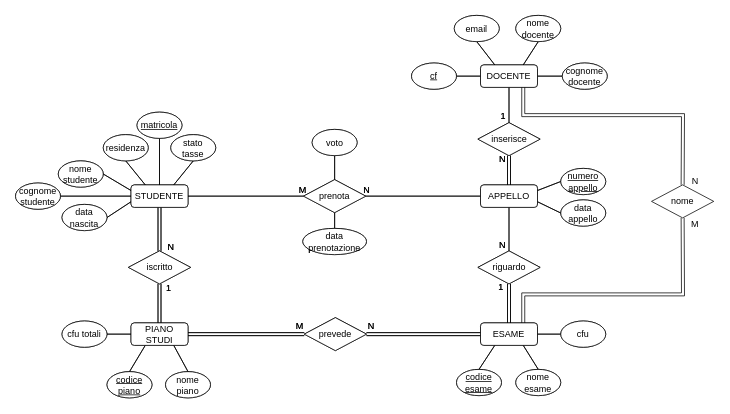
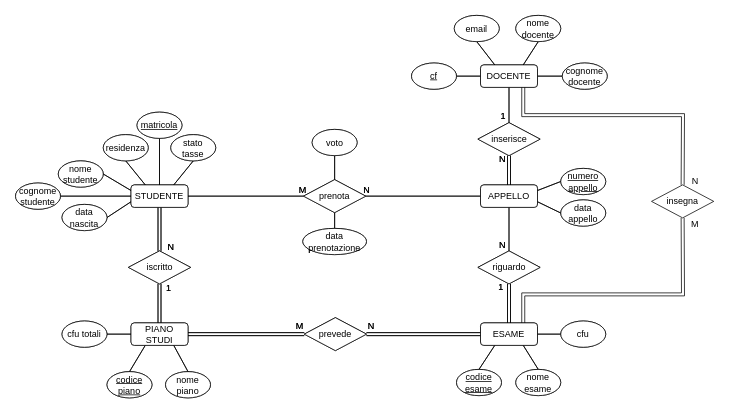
node "nome": label "nome" -> "insegna"
